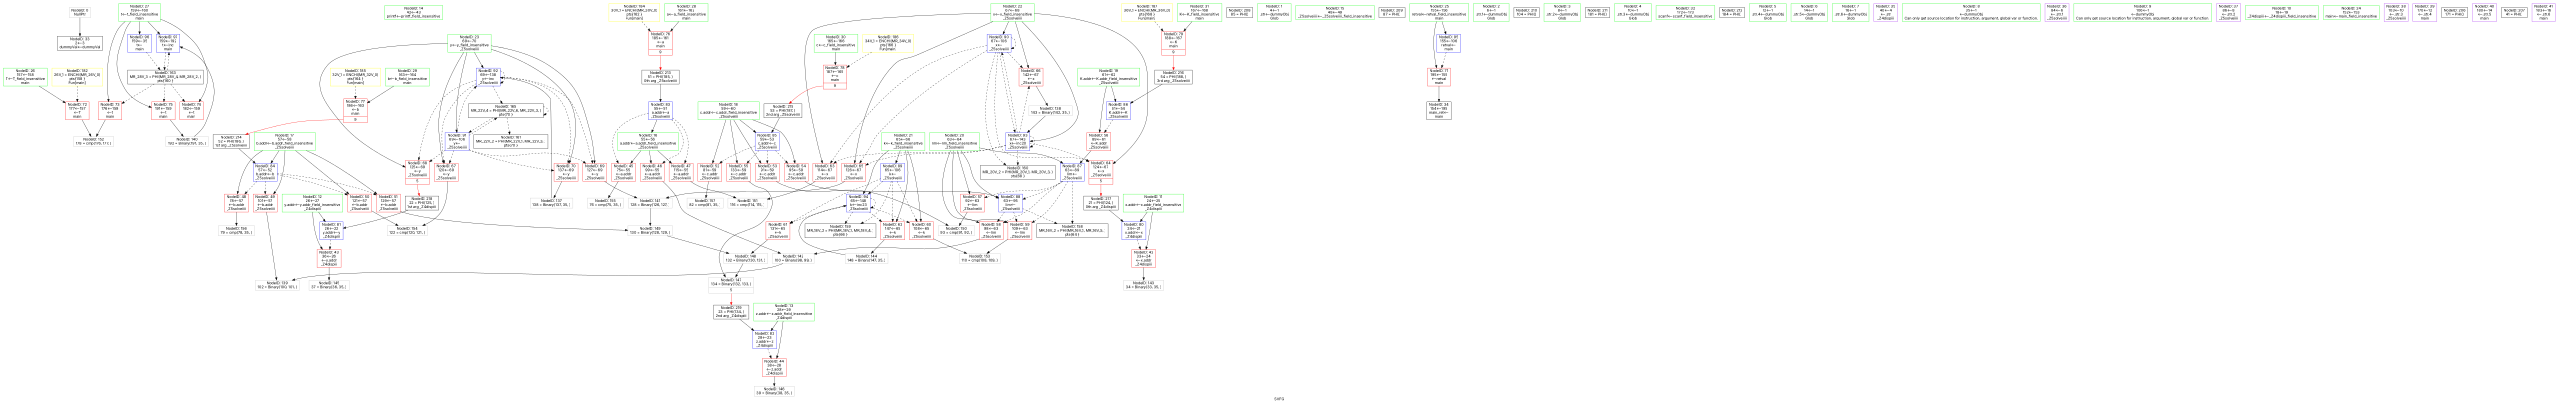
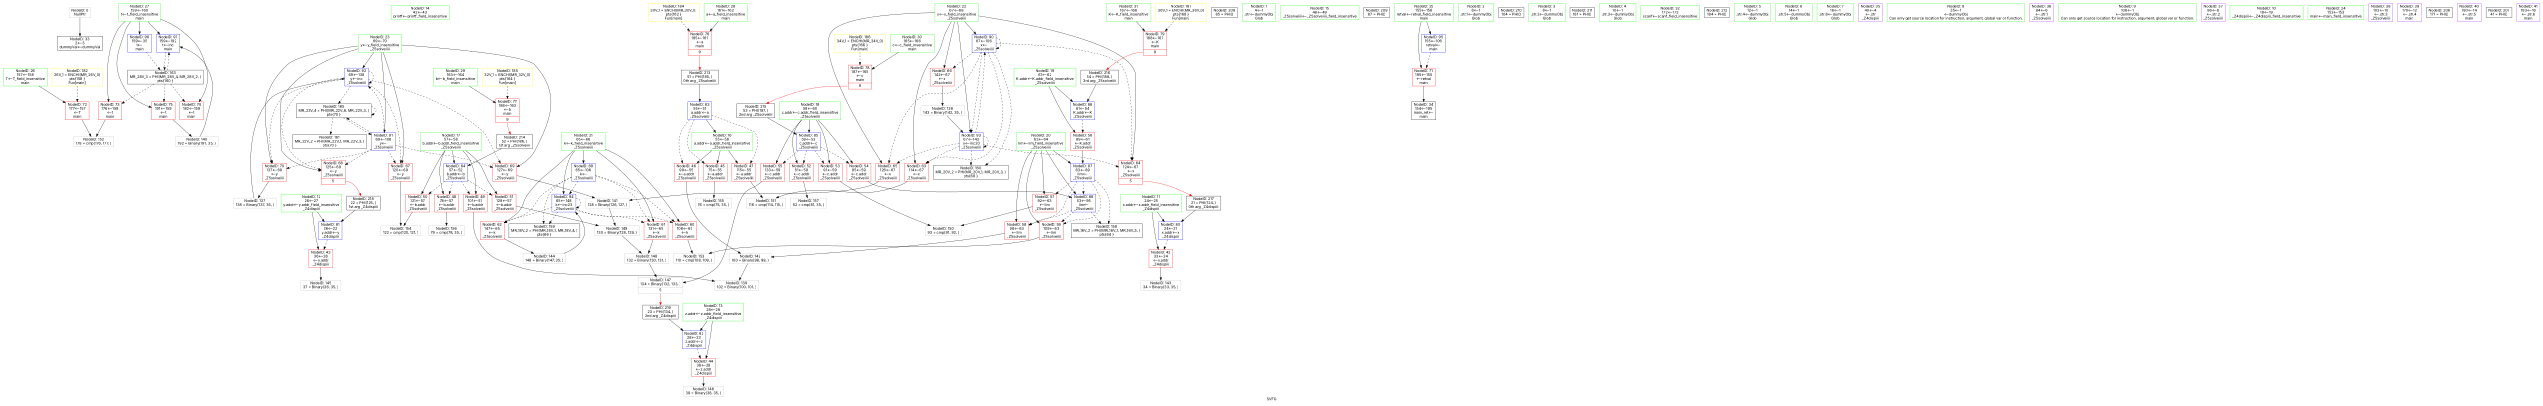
edge "NodeID: 93" -> "NodeID: 66": removed
edge "NodeID: 21" -> "NodeID: 61": added
